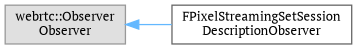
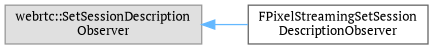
node "webrtc::Observer Observer": label "webrtc::Observer Observer" -> "webrtc::SetSessionDescription Observer"
